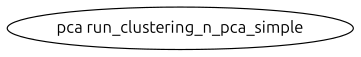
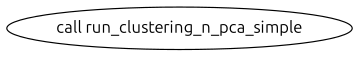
node "pca run_clustering_n_pca_simple": label "pca run_clustering_n_pca_simple" -> "call run_clustering_n_pca_simple"
